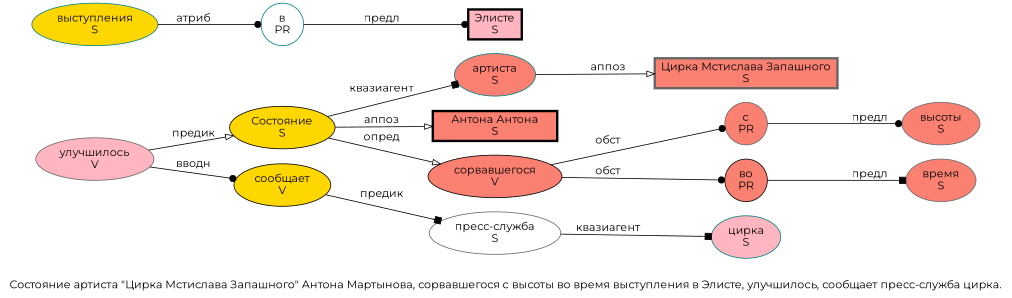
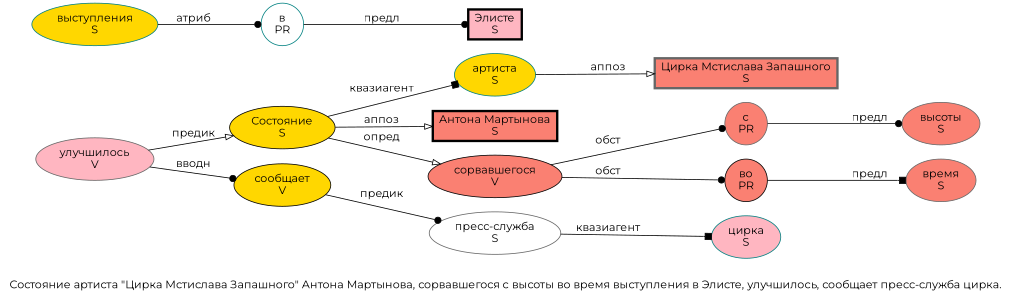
node "артиста S": fillcolor salmon -> gold
node "Антона Антона S": label "Антона Антона S" -> "Антона Мартынова S"
edge "сообщает V" -> "пресс-служба S": arrowhead box -> dot
